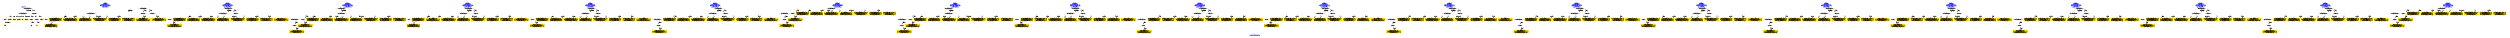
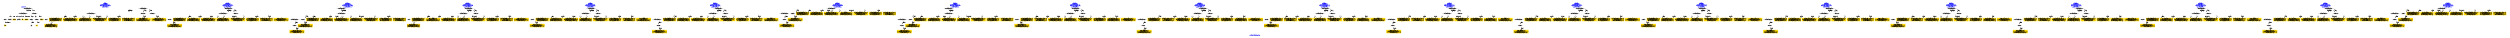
node "dimensions": fillcolor gold -> lightgray
node "provenance": fillcolor gold -> lightgray
